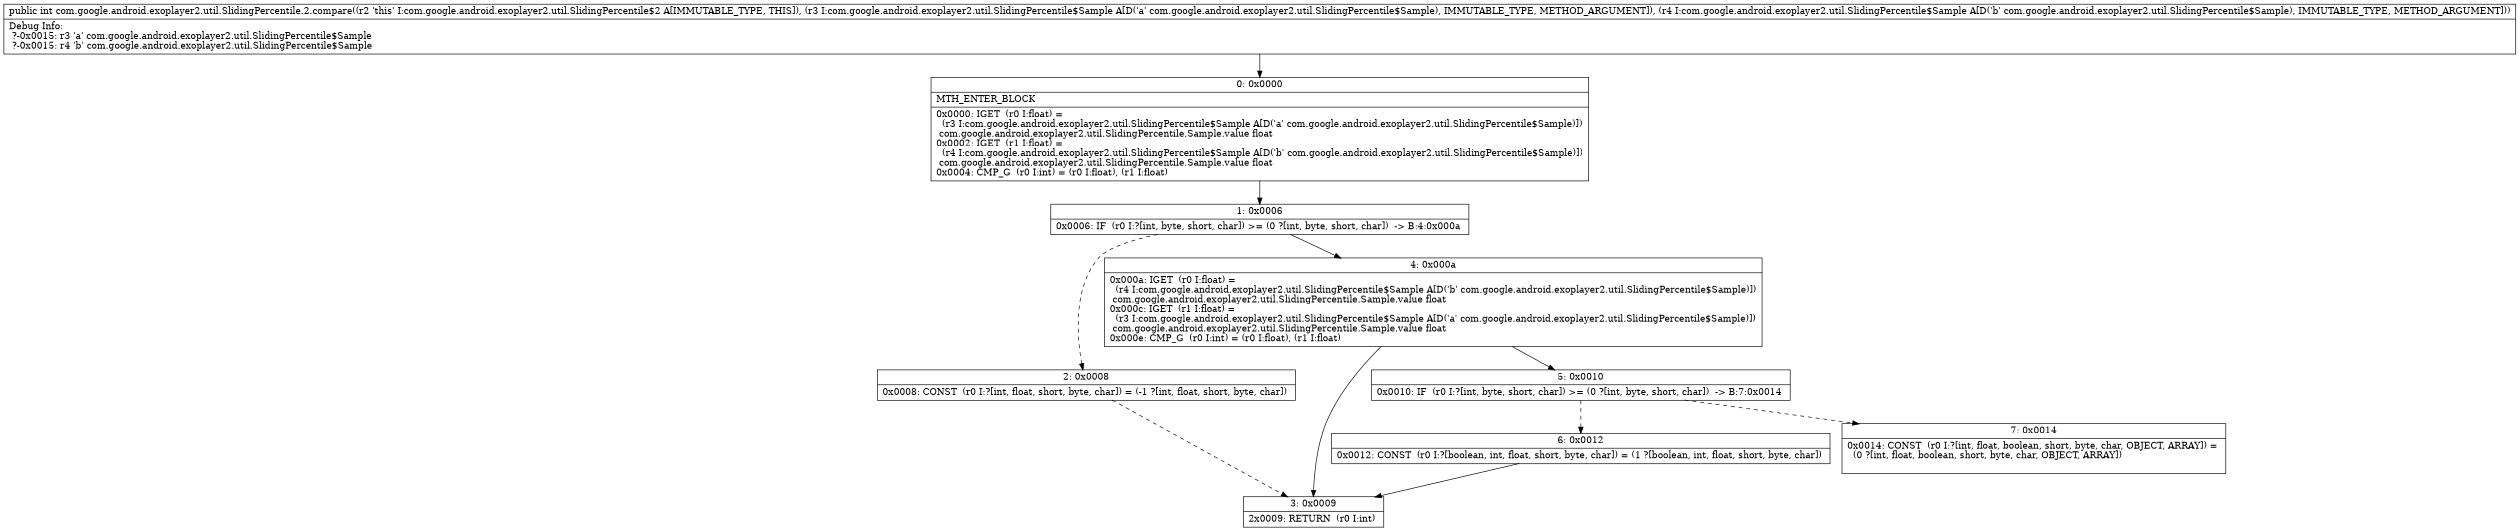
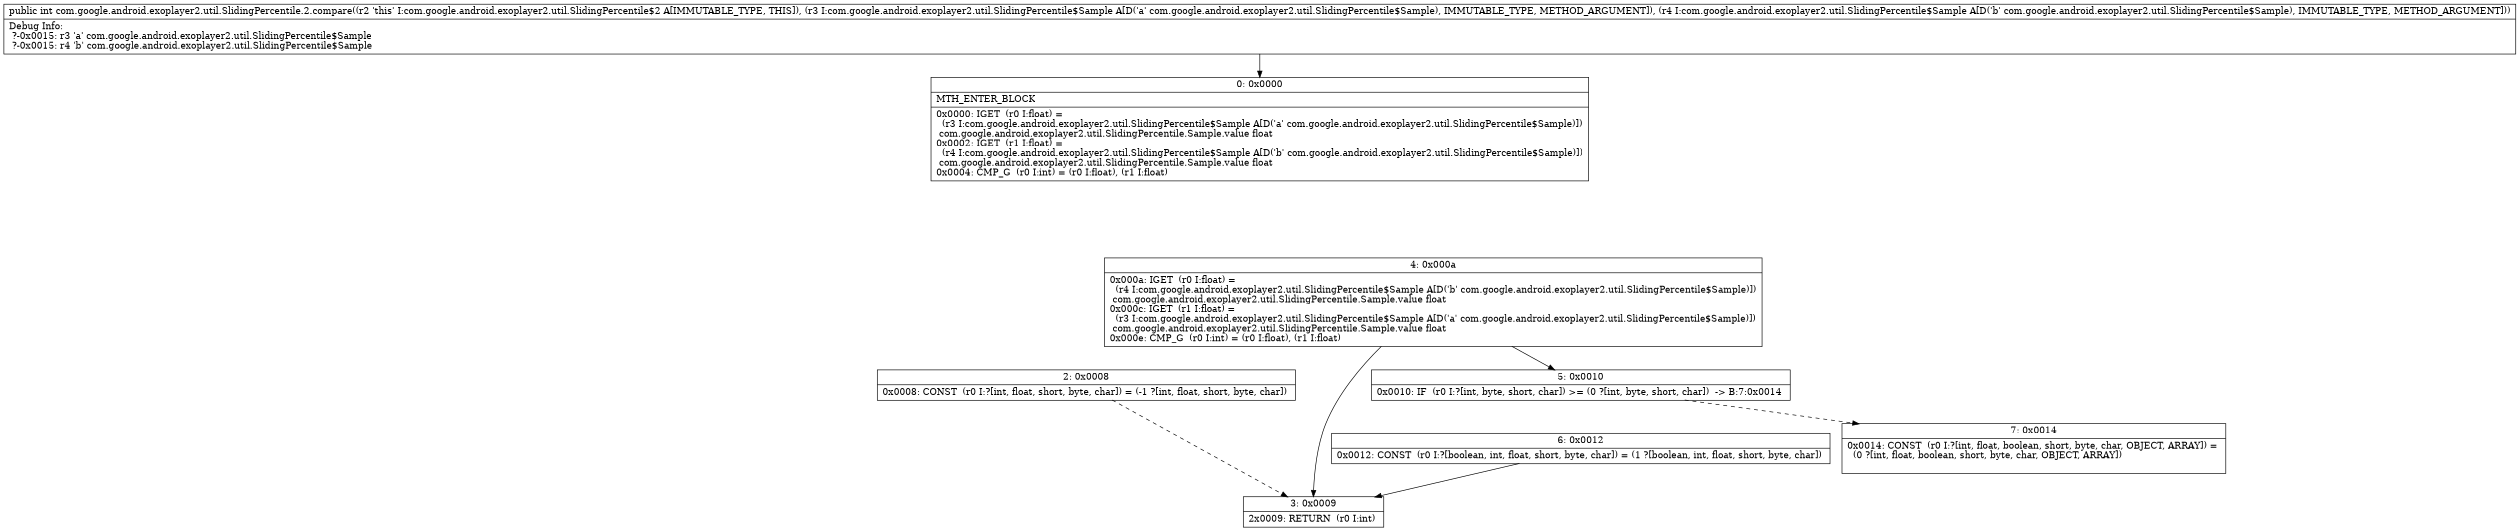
node "1: 0x0006": removed
edge "5: 0x0010" -> "6: 0x0012": removed
